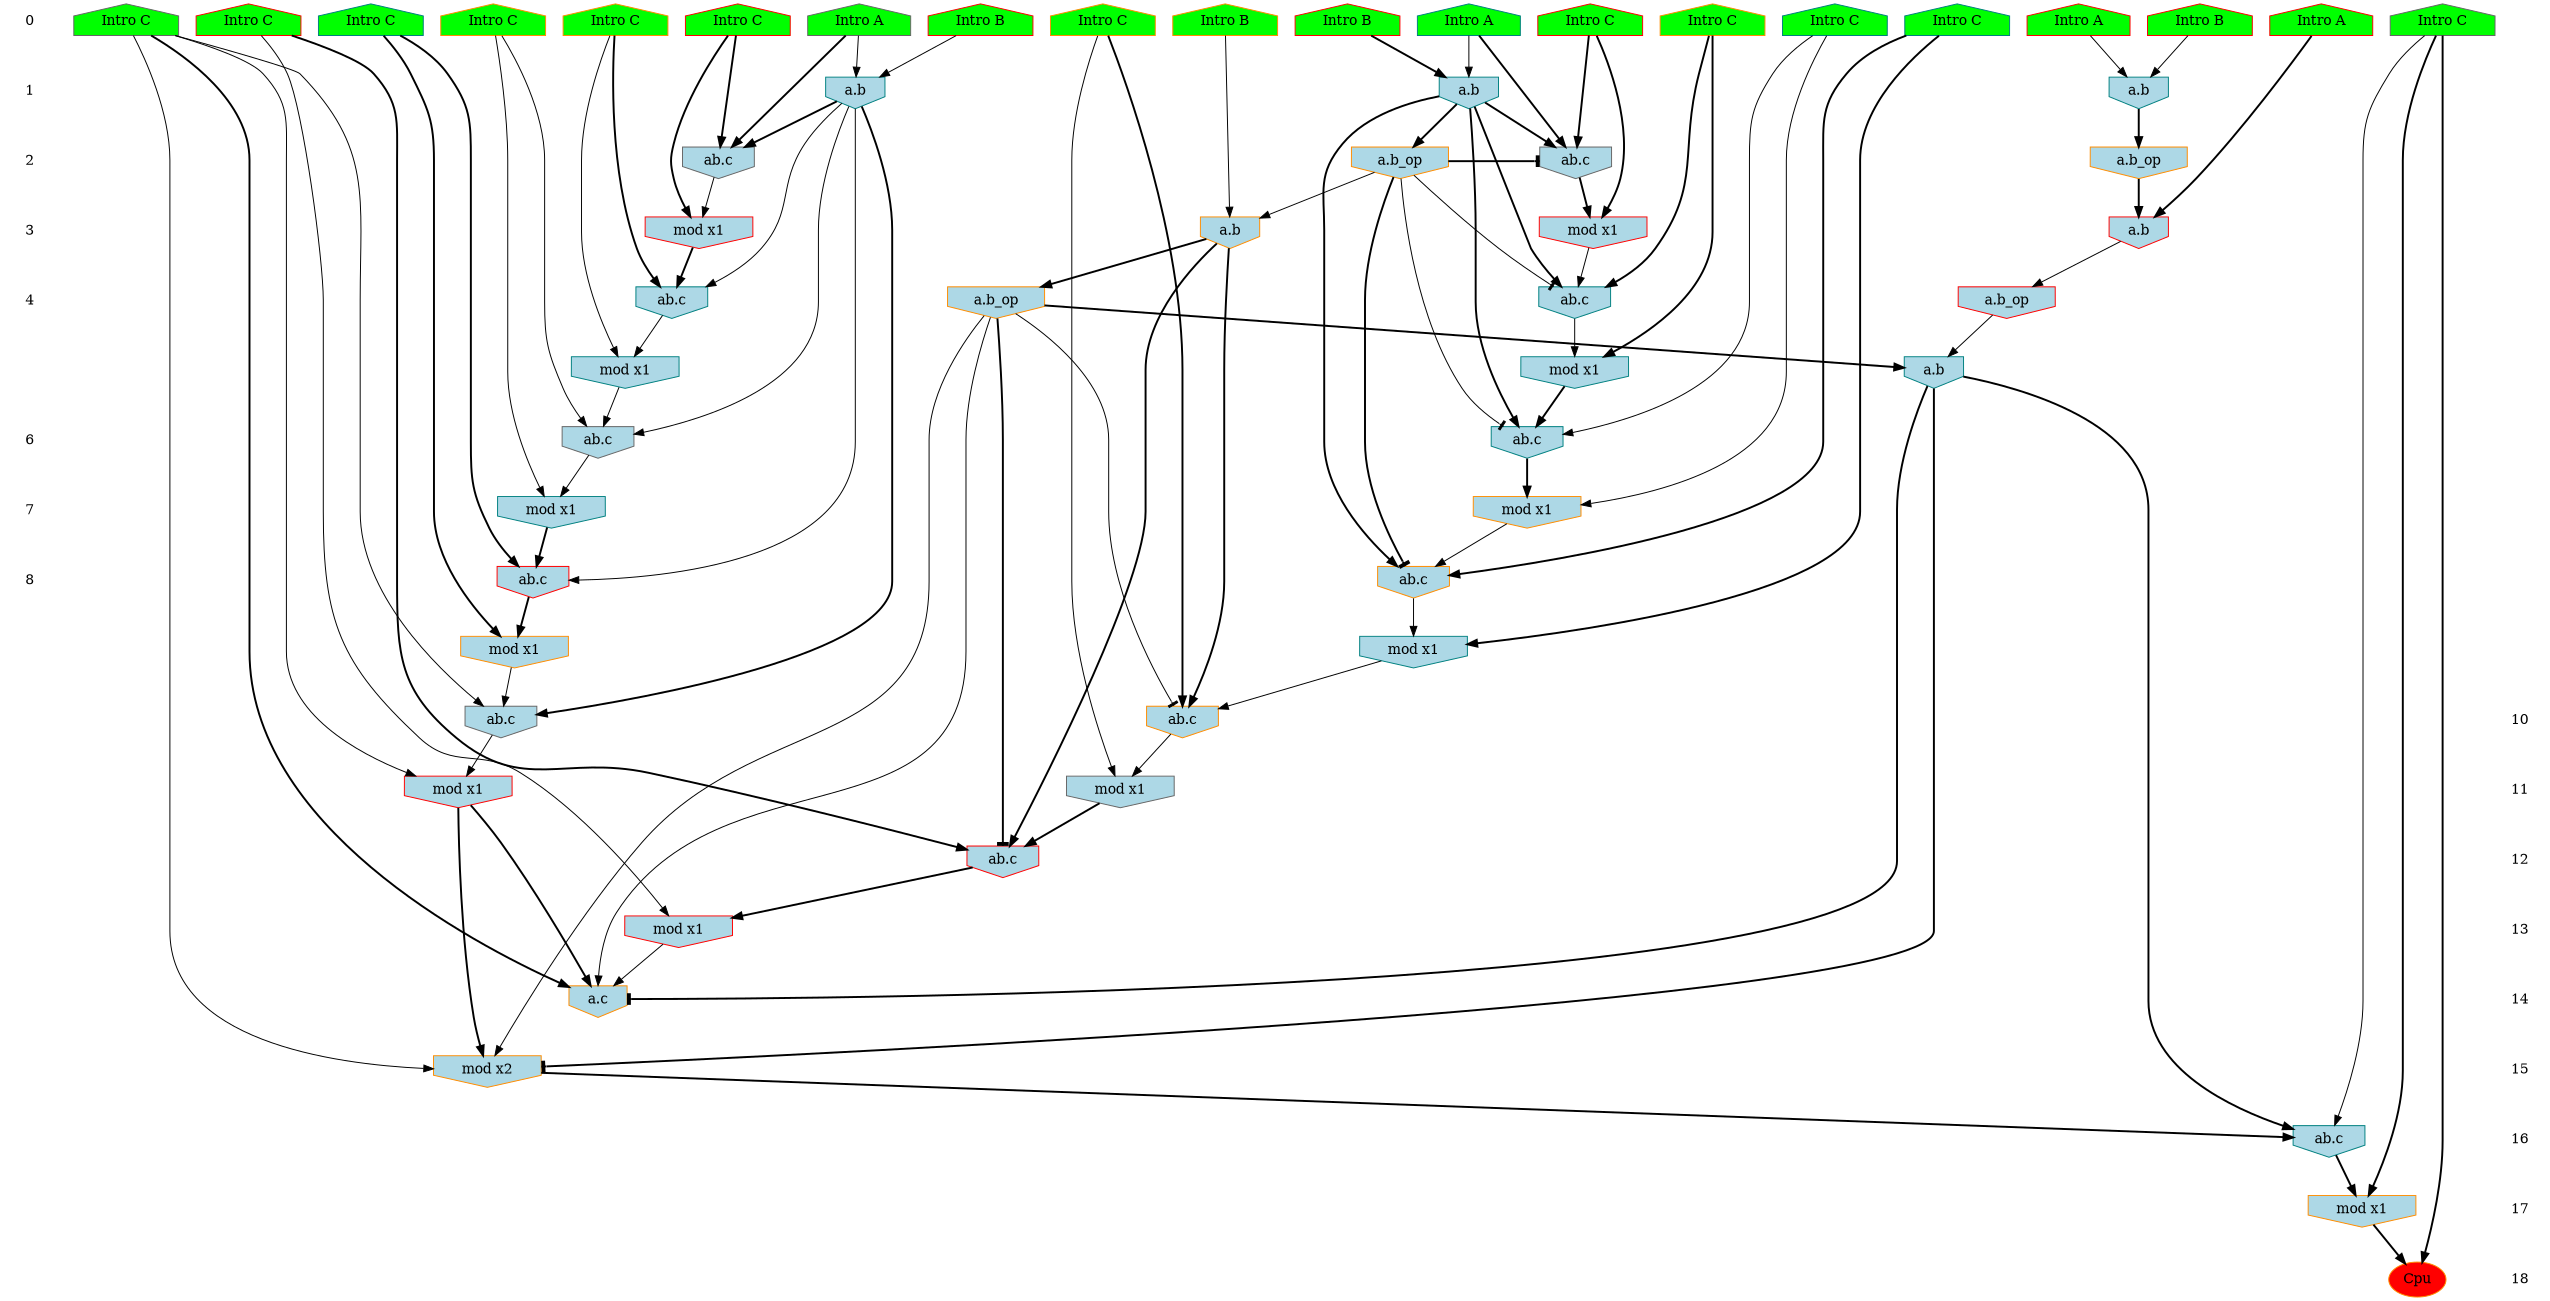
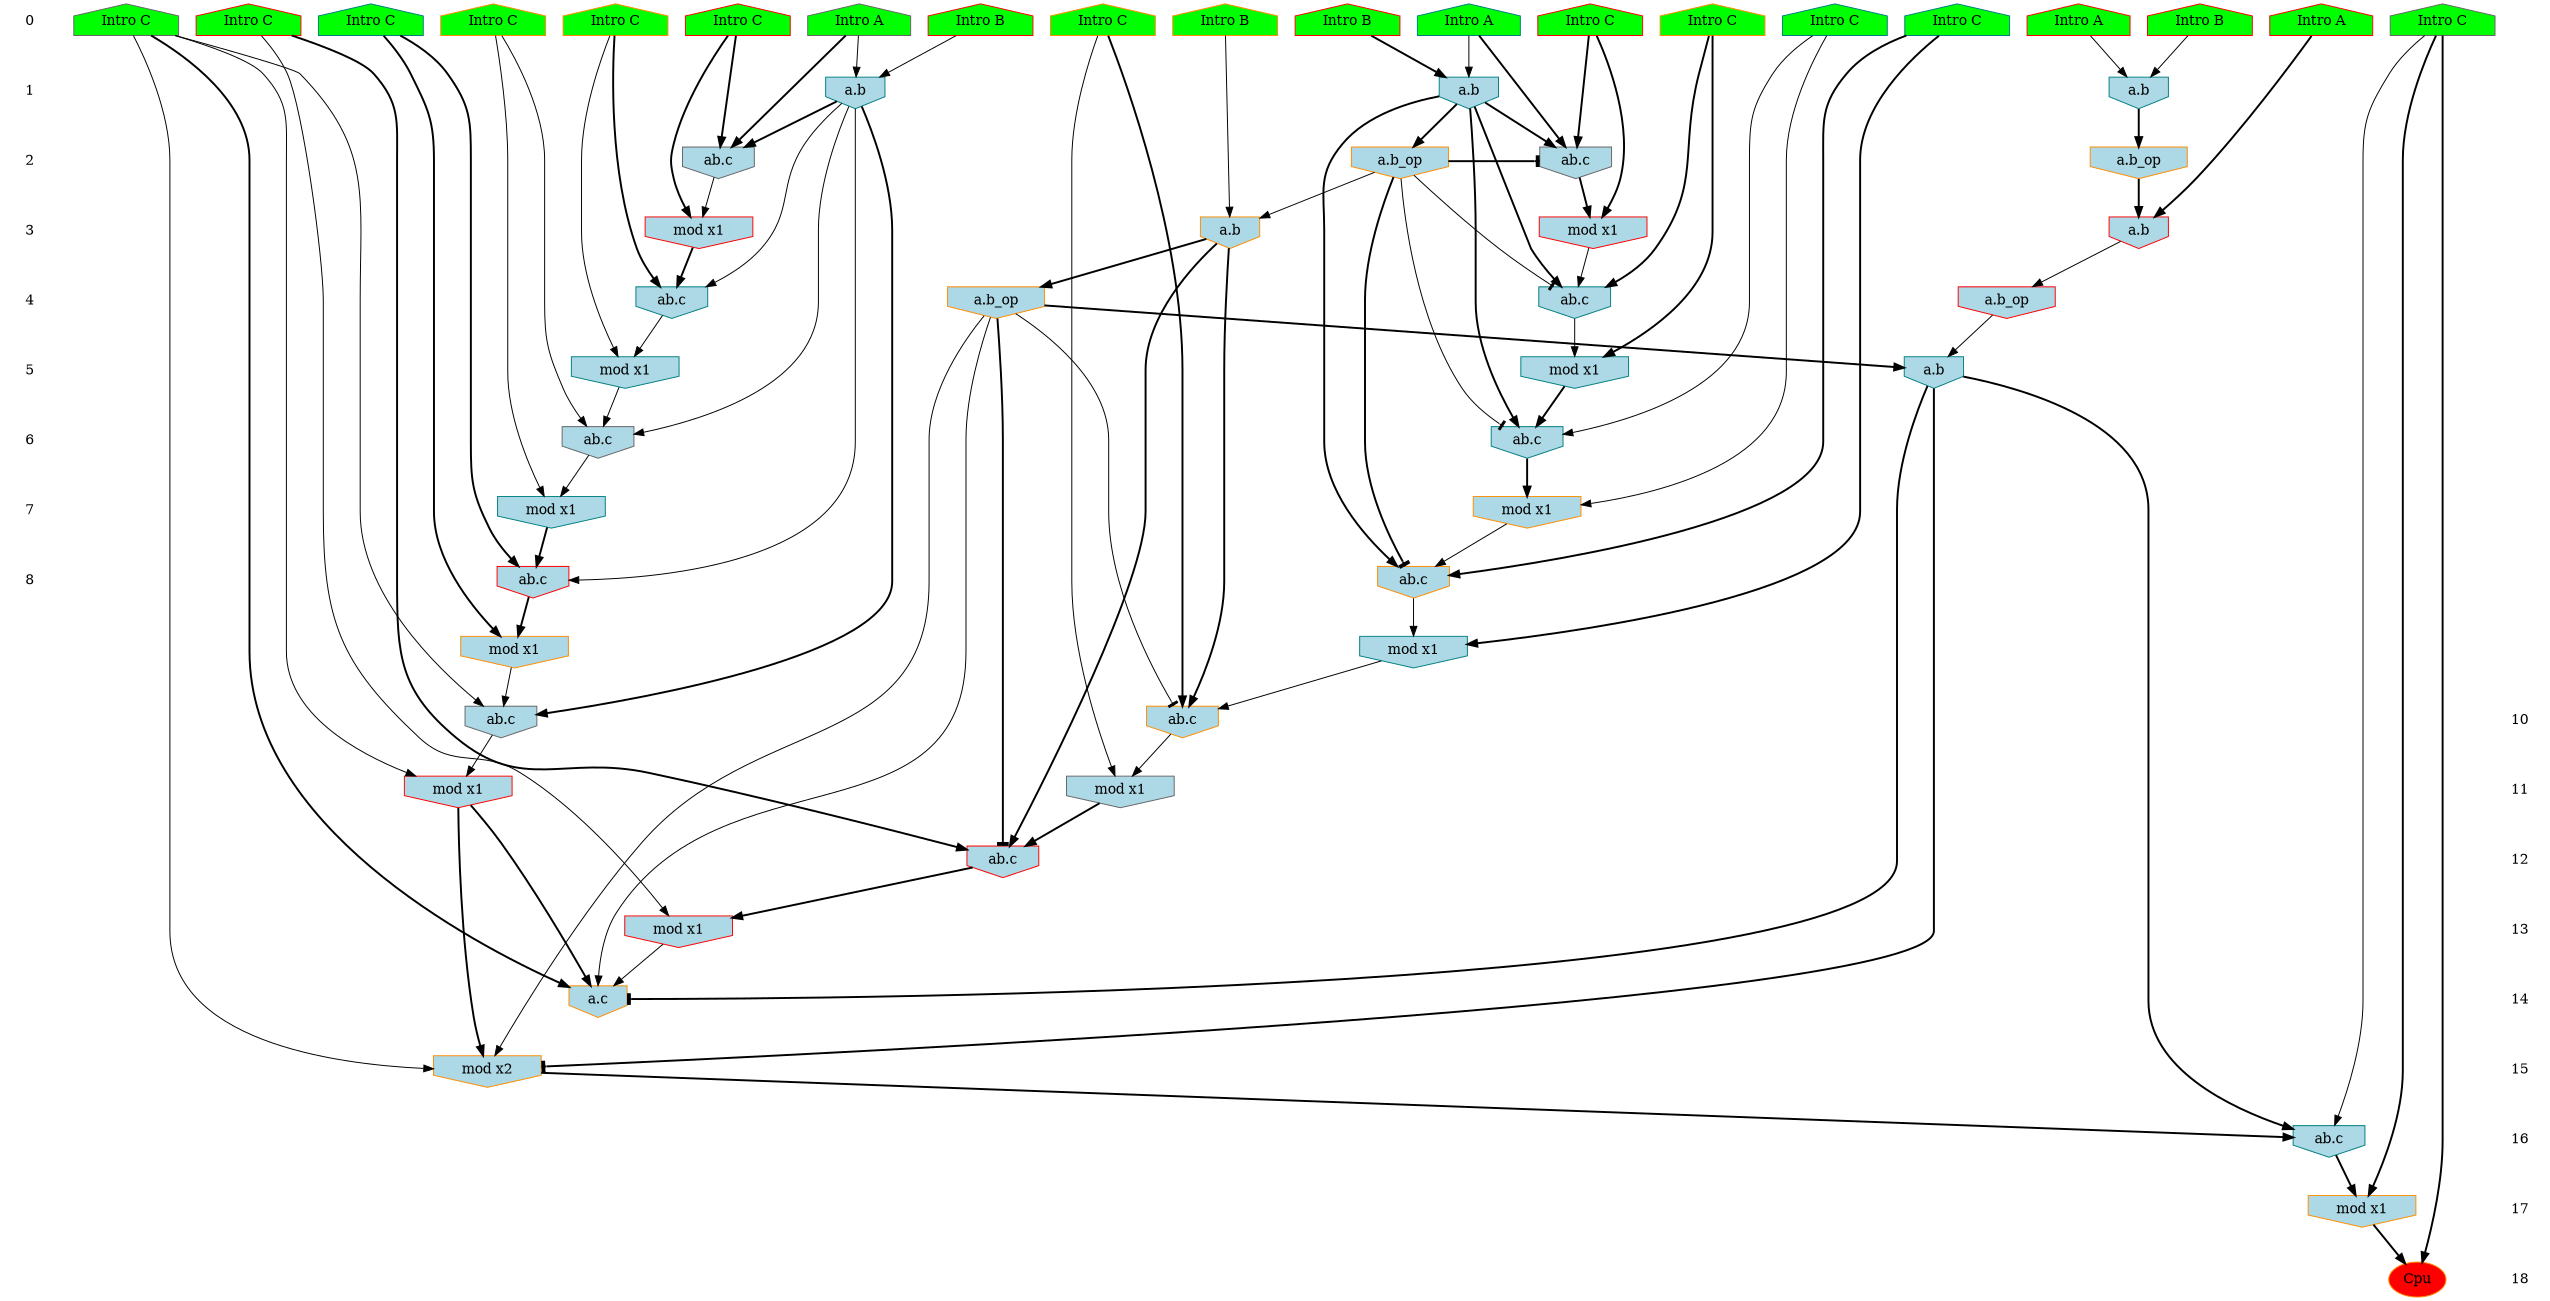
node "5": added
